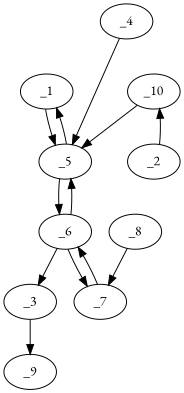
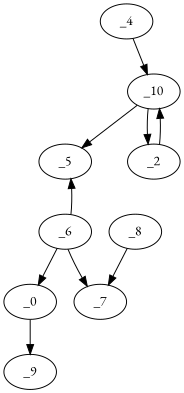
edge "_4" -> "_5": now "_4" -> "_10"
node "_1": removed
edge "_10" -> "_2": added
edge "_5" -> "_6": removed
edge "_7" -> "_6": removed
node "_3": label "_3" -> "_0"
